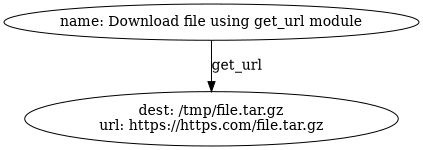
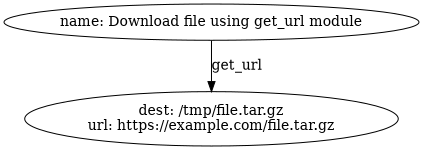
node "dest: /tmp/file.tar.gz url: https://https.com/file.tar.gz": label "dest: /tmp/file.tar.gz url: https://https.com/file.tar.gz" -> "dest: /tmp/file.tar.gz url: https://example.com/file.tar.gz"
